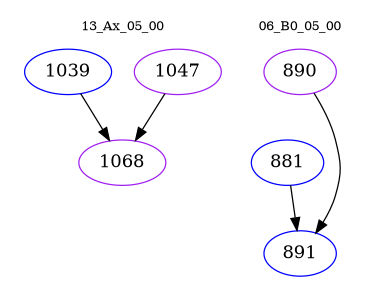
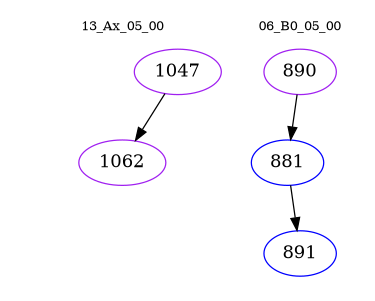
node "1039": removed
edge "890" -> "891": now "890" -> "881"
node "1068": label "1068" -> "1062"
